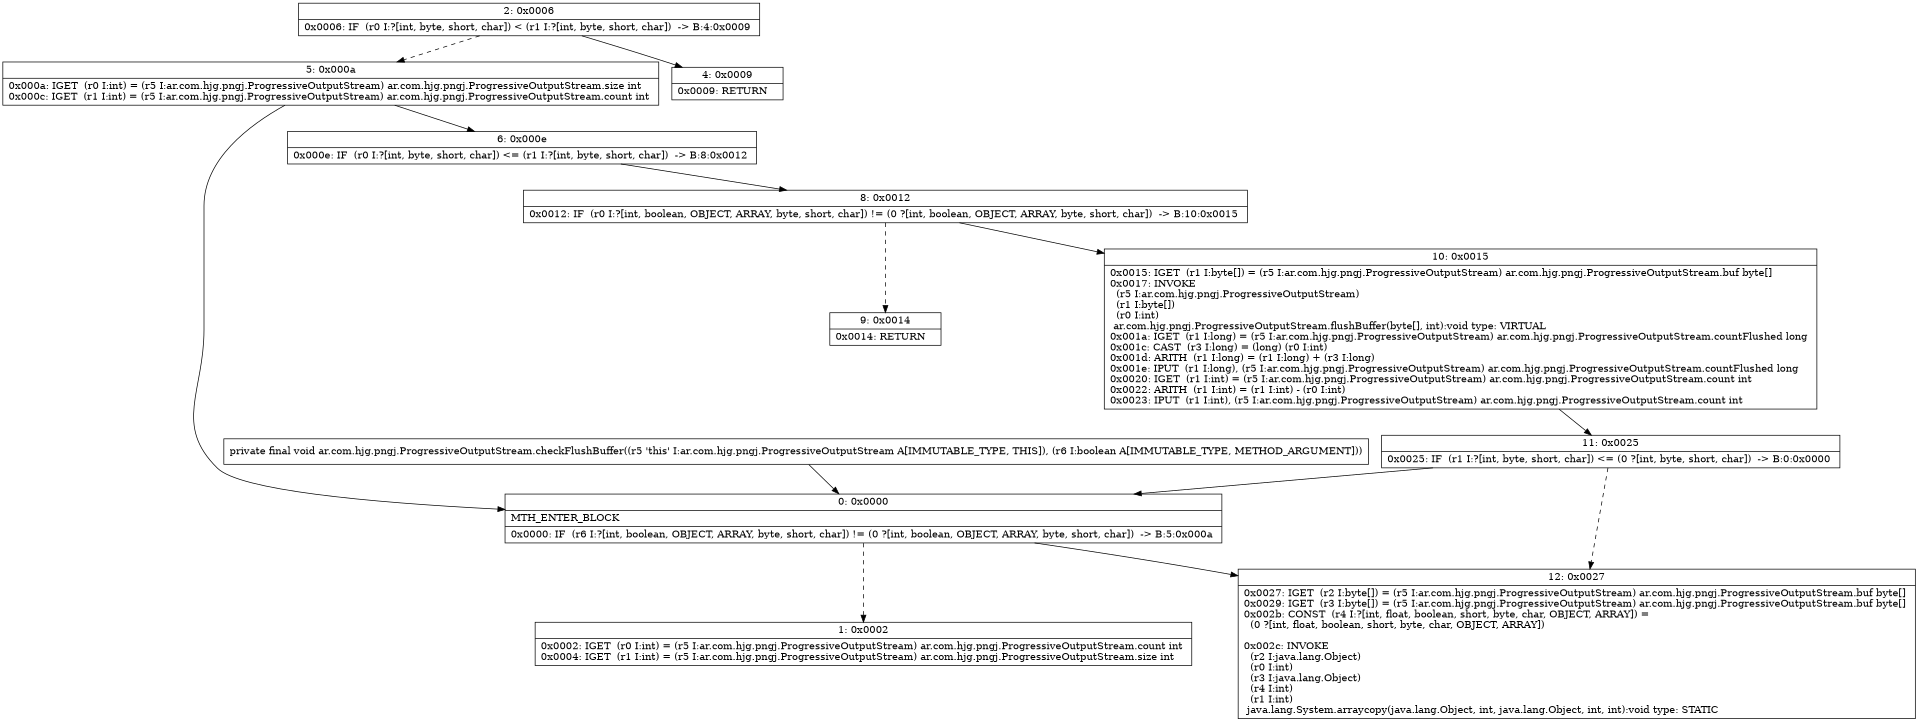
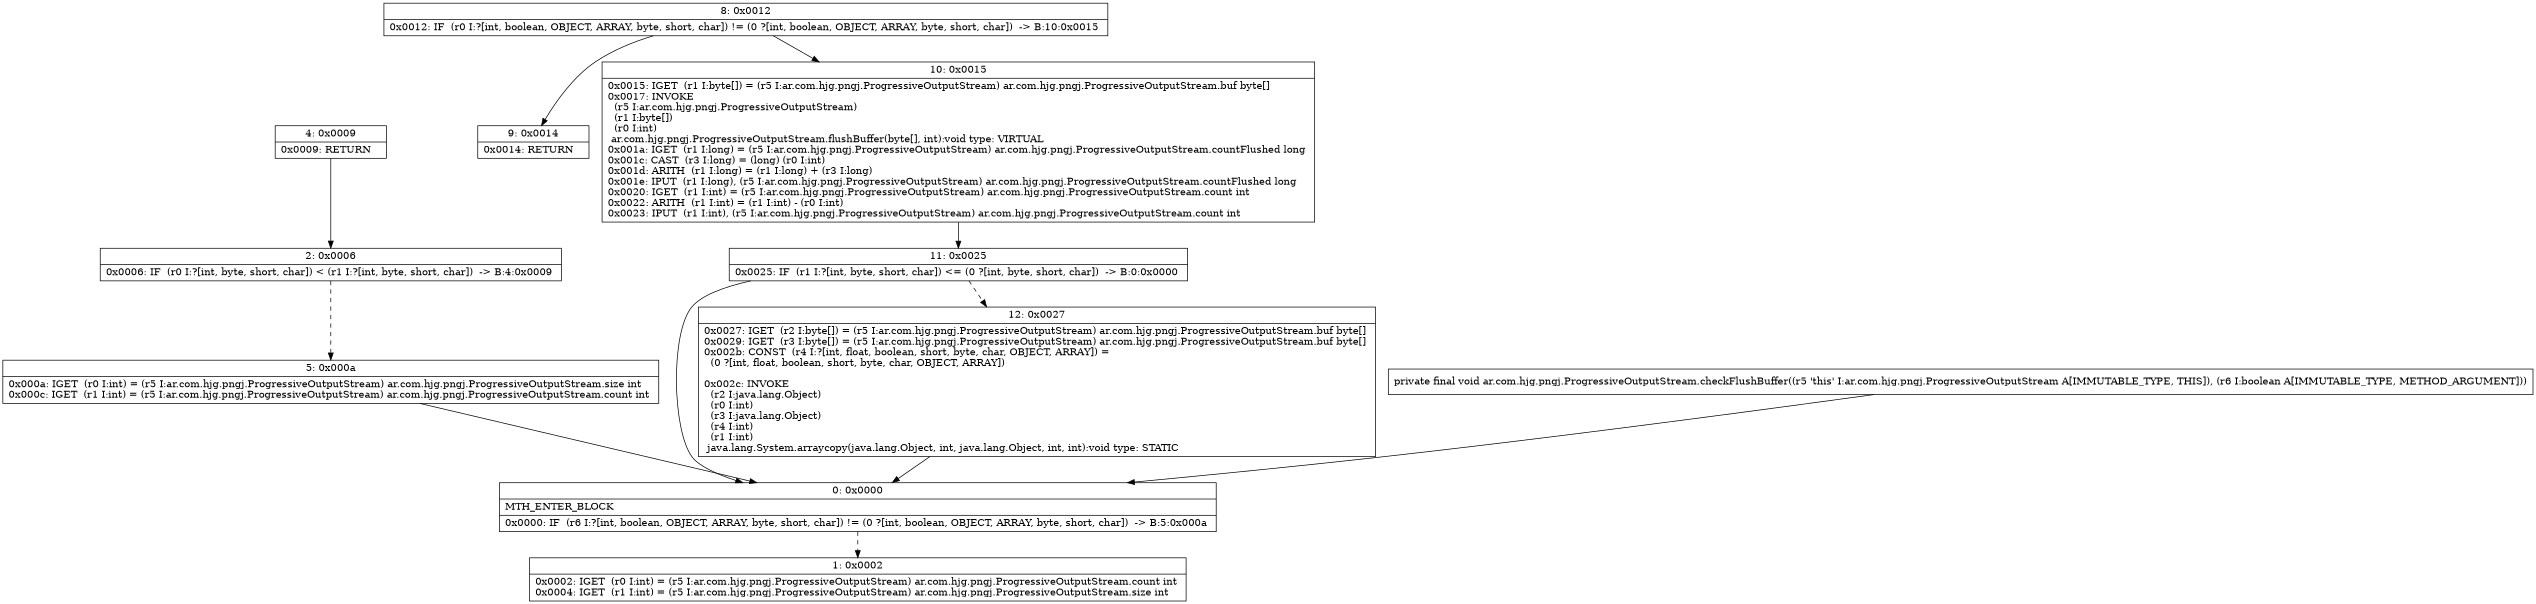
edge "2: 0x0006" -> "4: 0x0009": reversed
node "6: 0x000e": removed
edge "8: 0x0012" -> "9: 0x0014": style dashed -> solid
edge "0: 0x0000" -> "12: 0x0027": reversed
